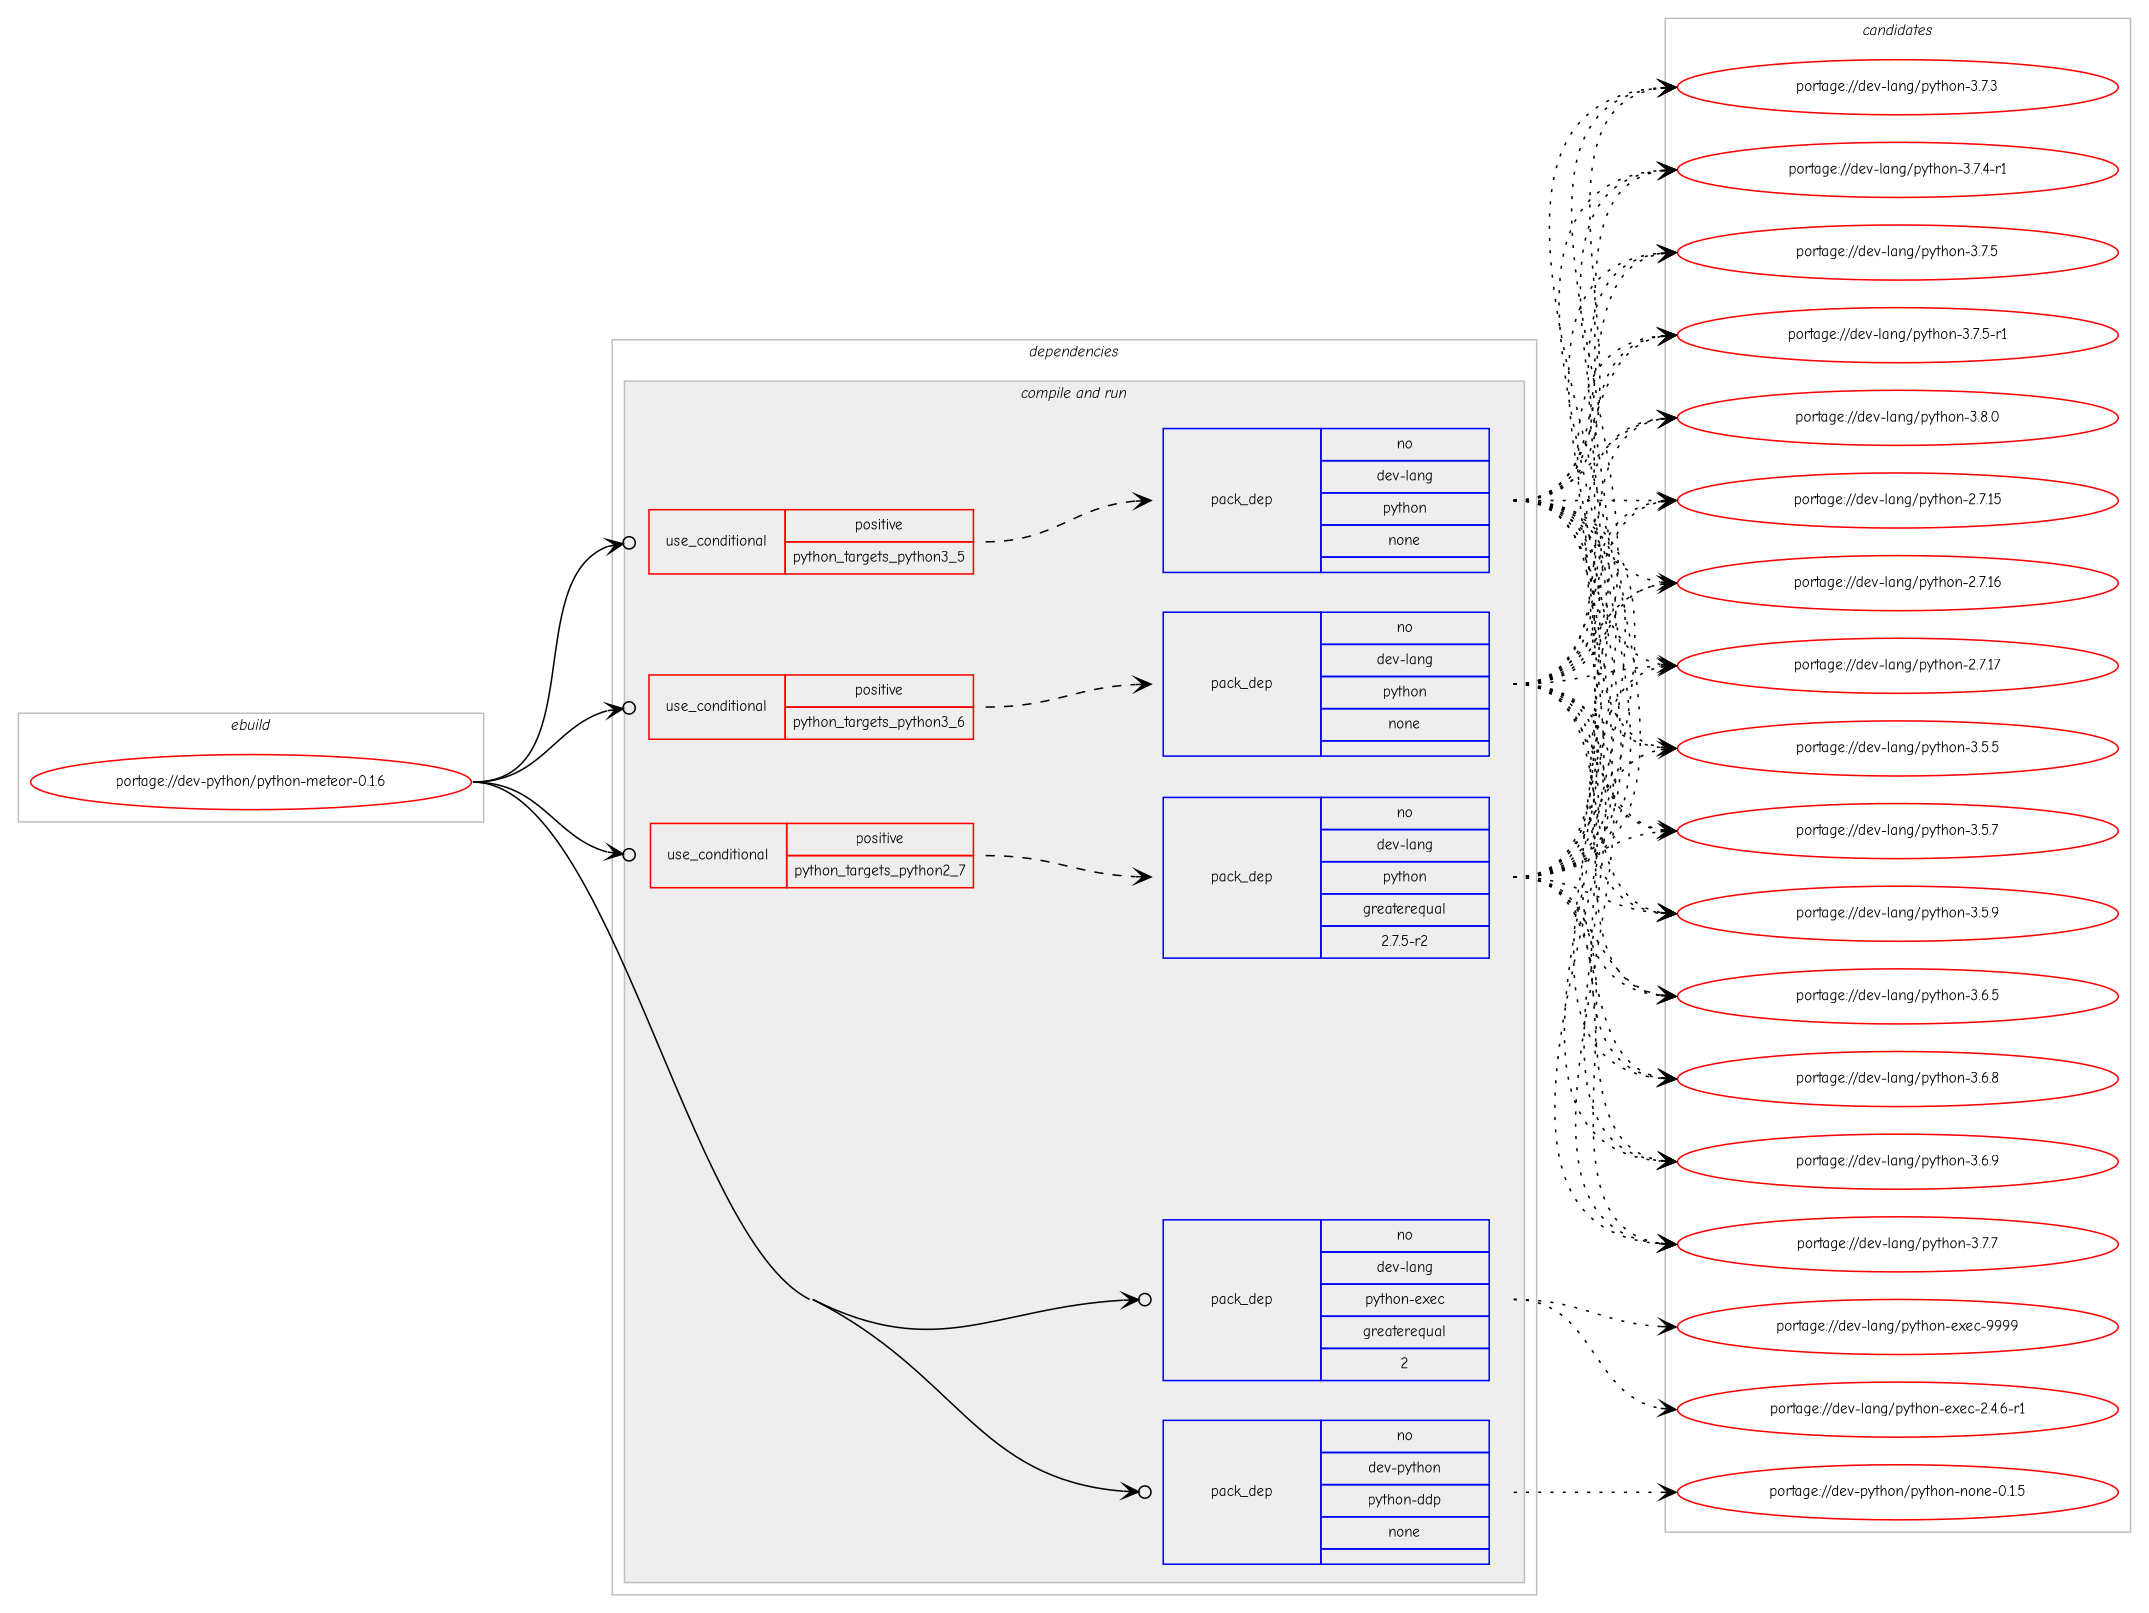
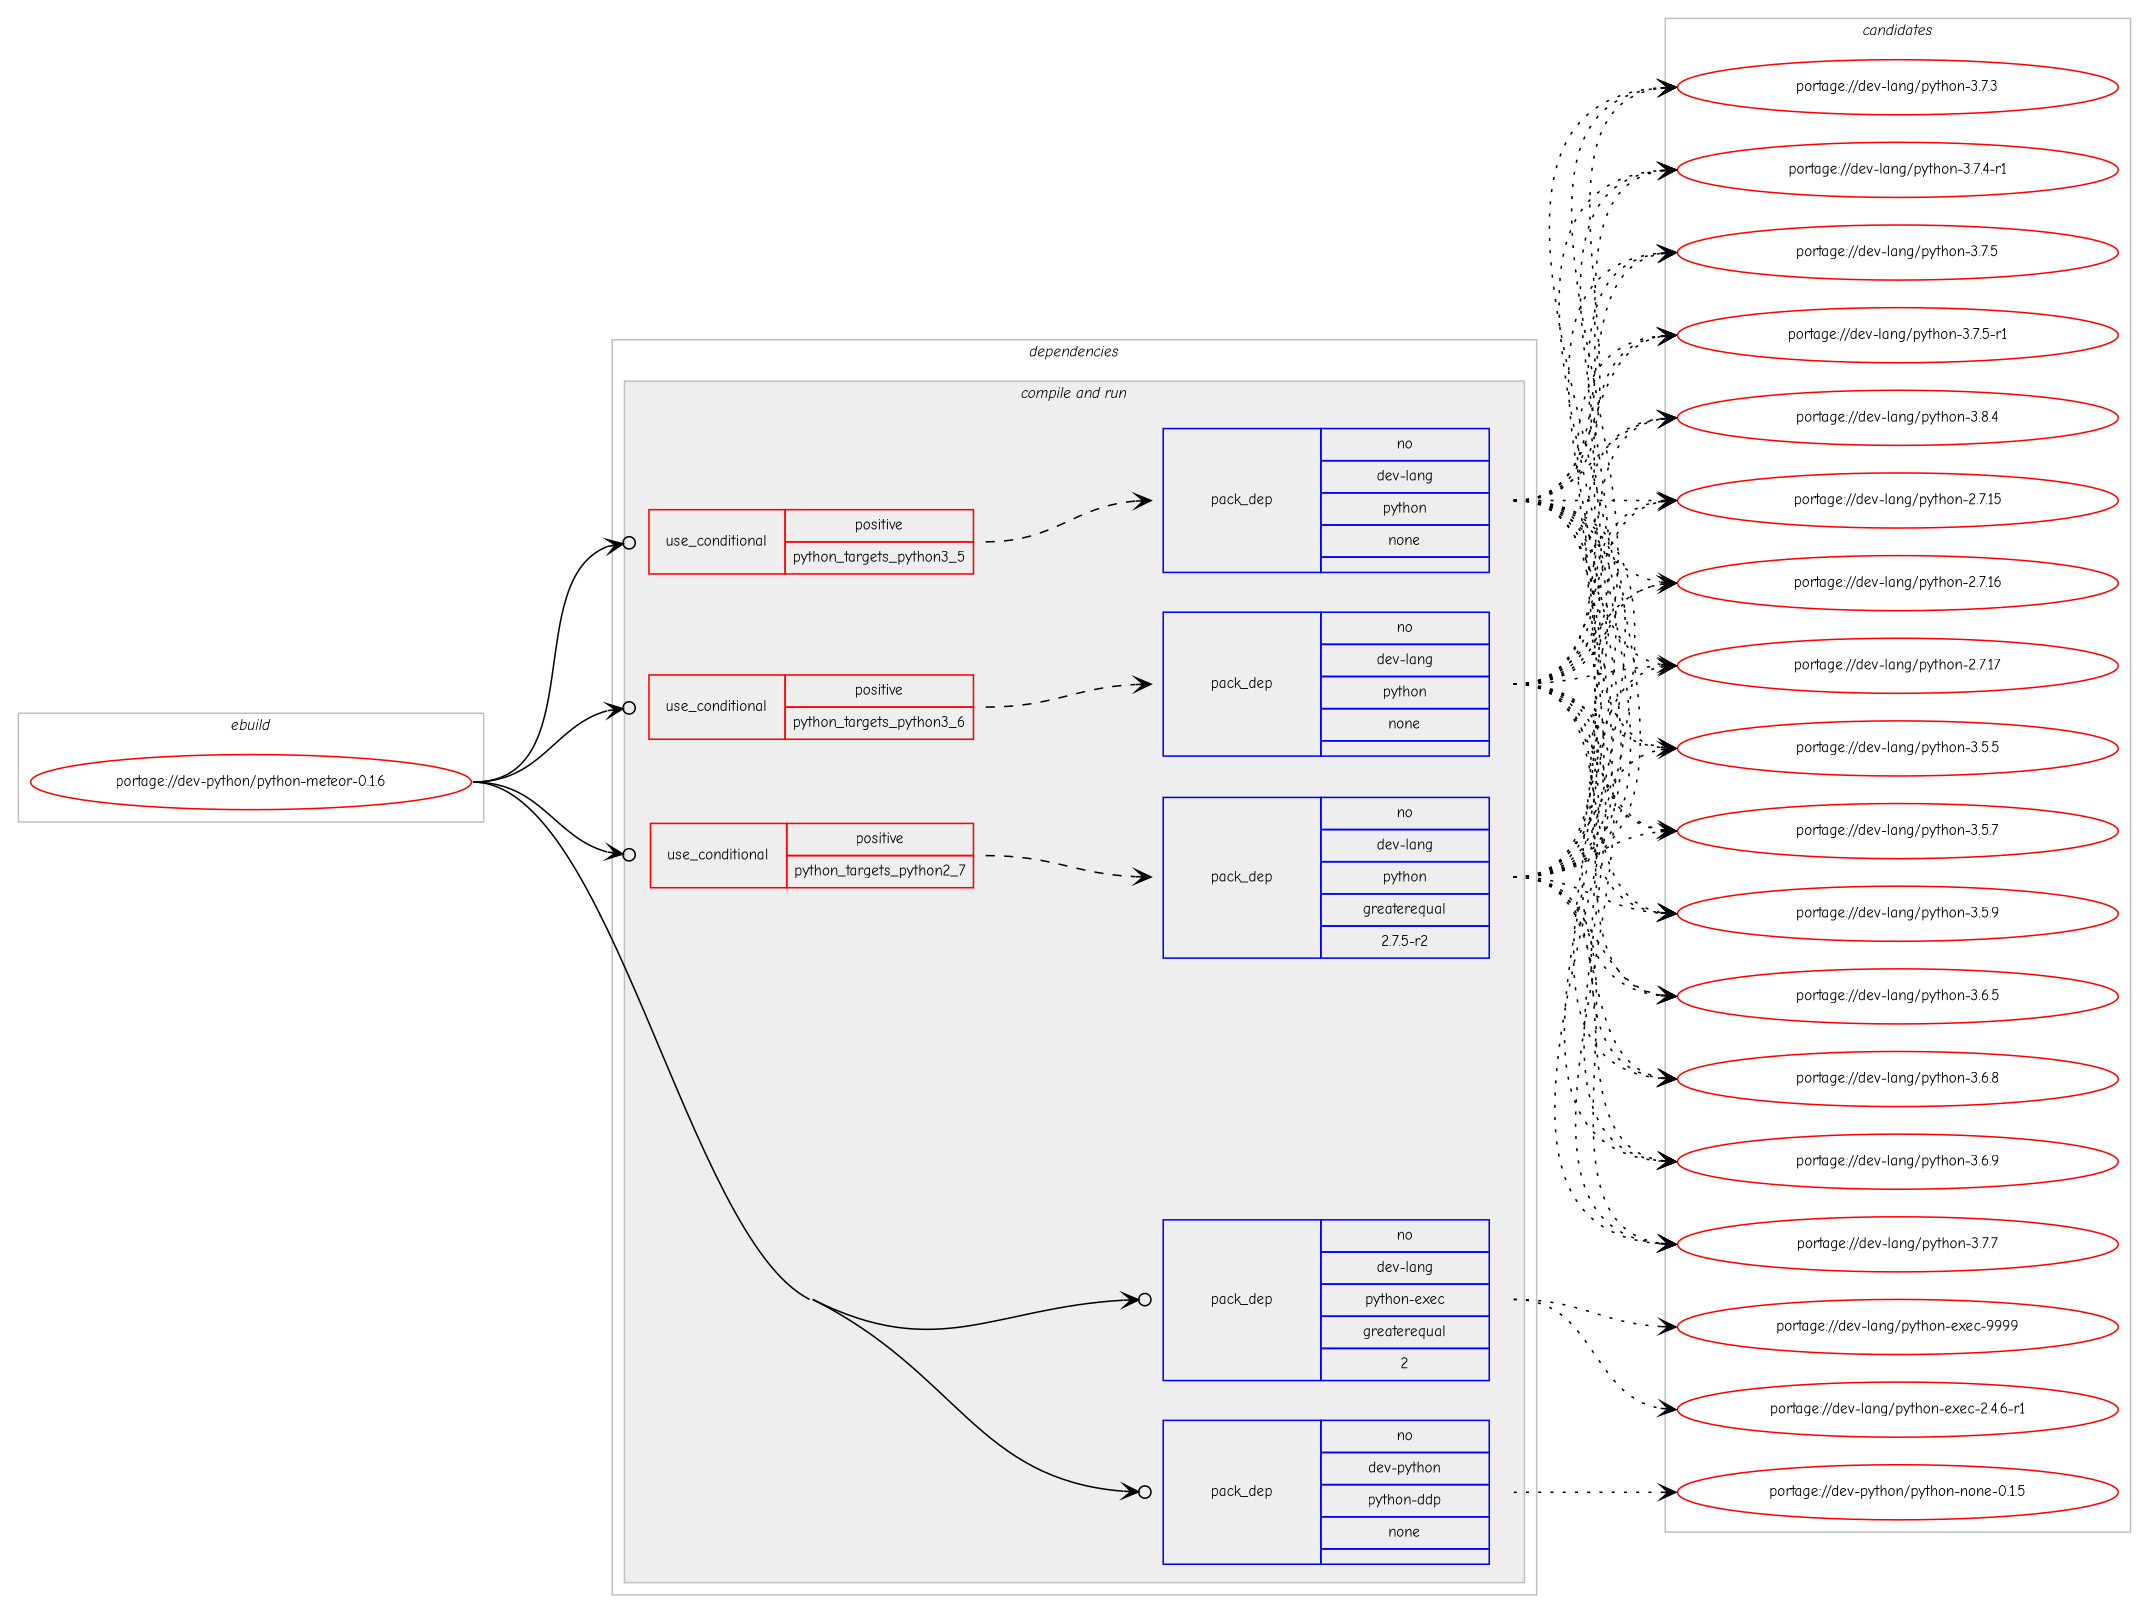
node "portage://dev-lang/python-3.8.0": label "portage://dev-lang/python-3.8.0" -> "portage://dev-lang/python-3.8.4"
